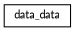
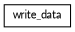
node "data_data": label "data_data" -> "write_data"
